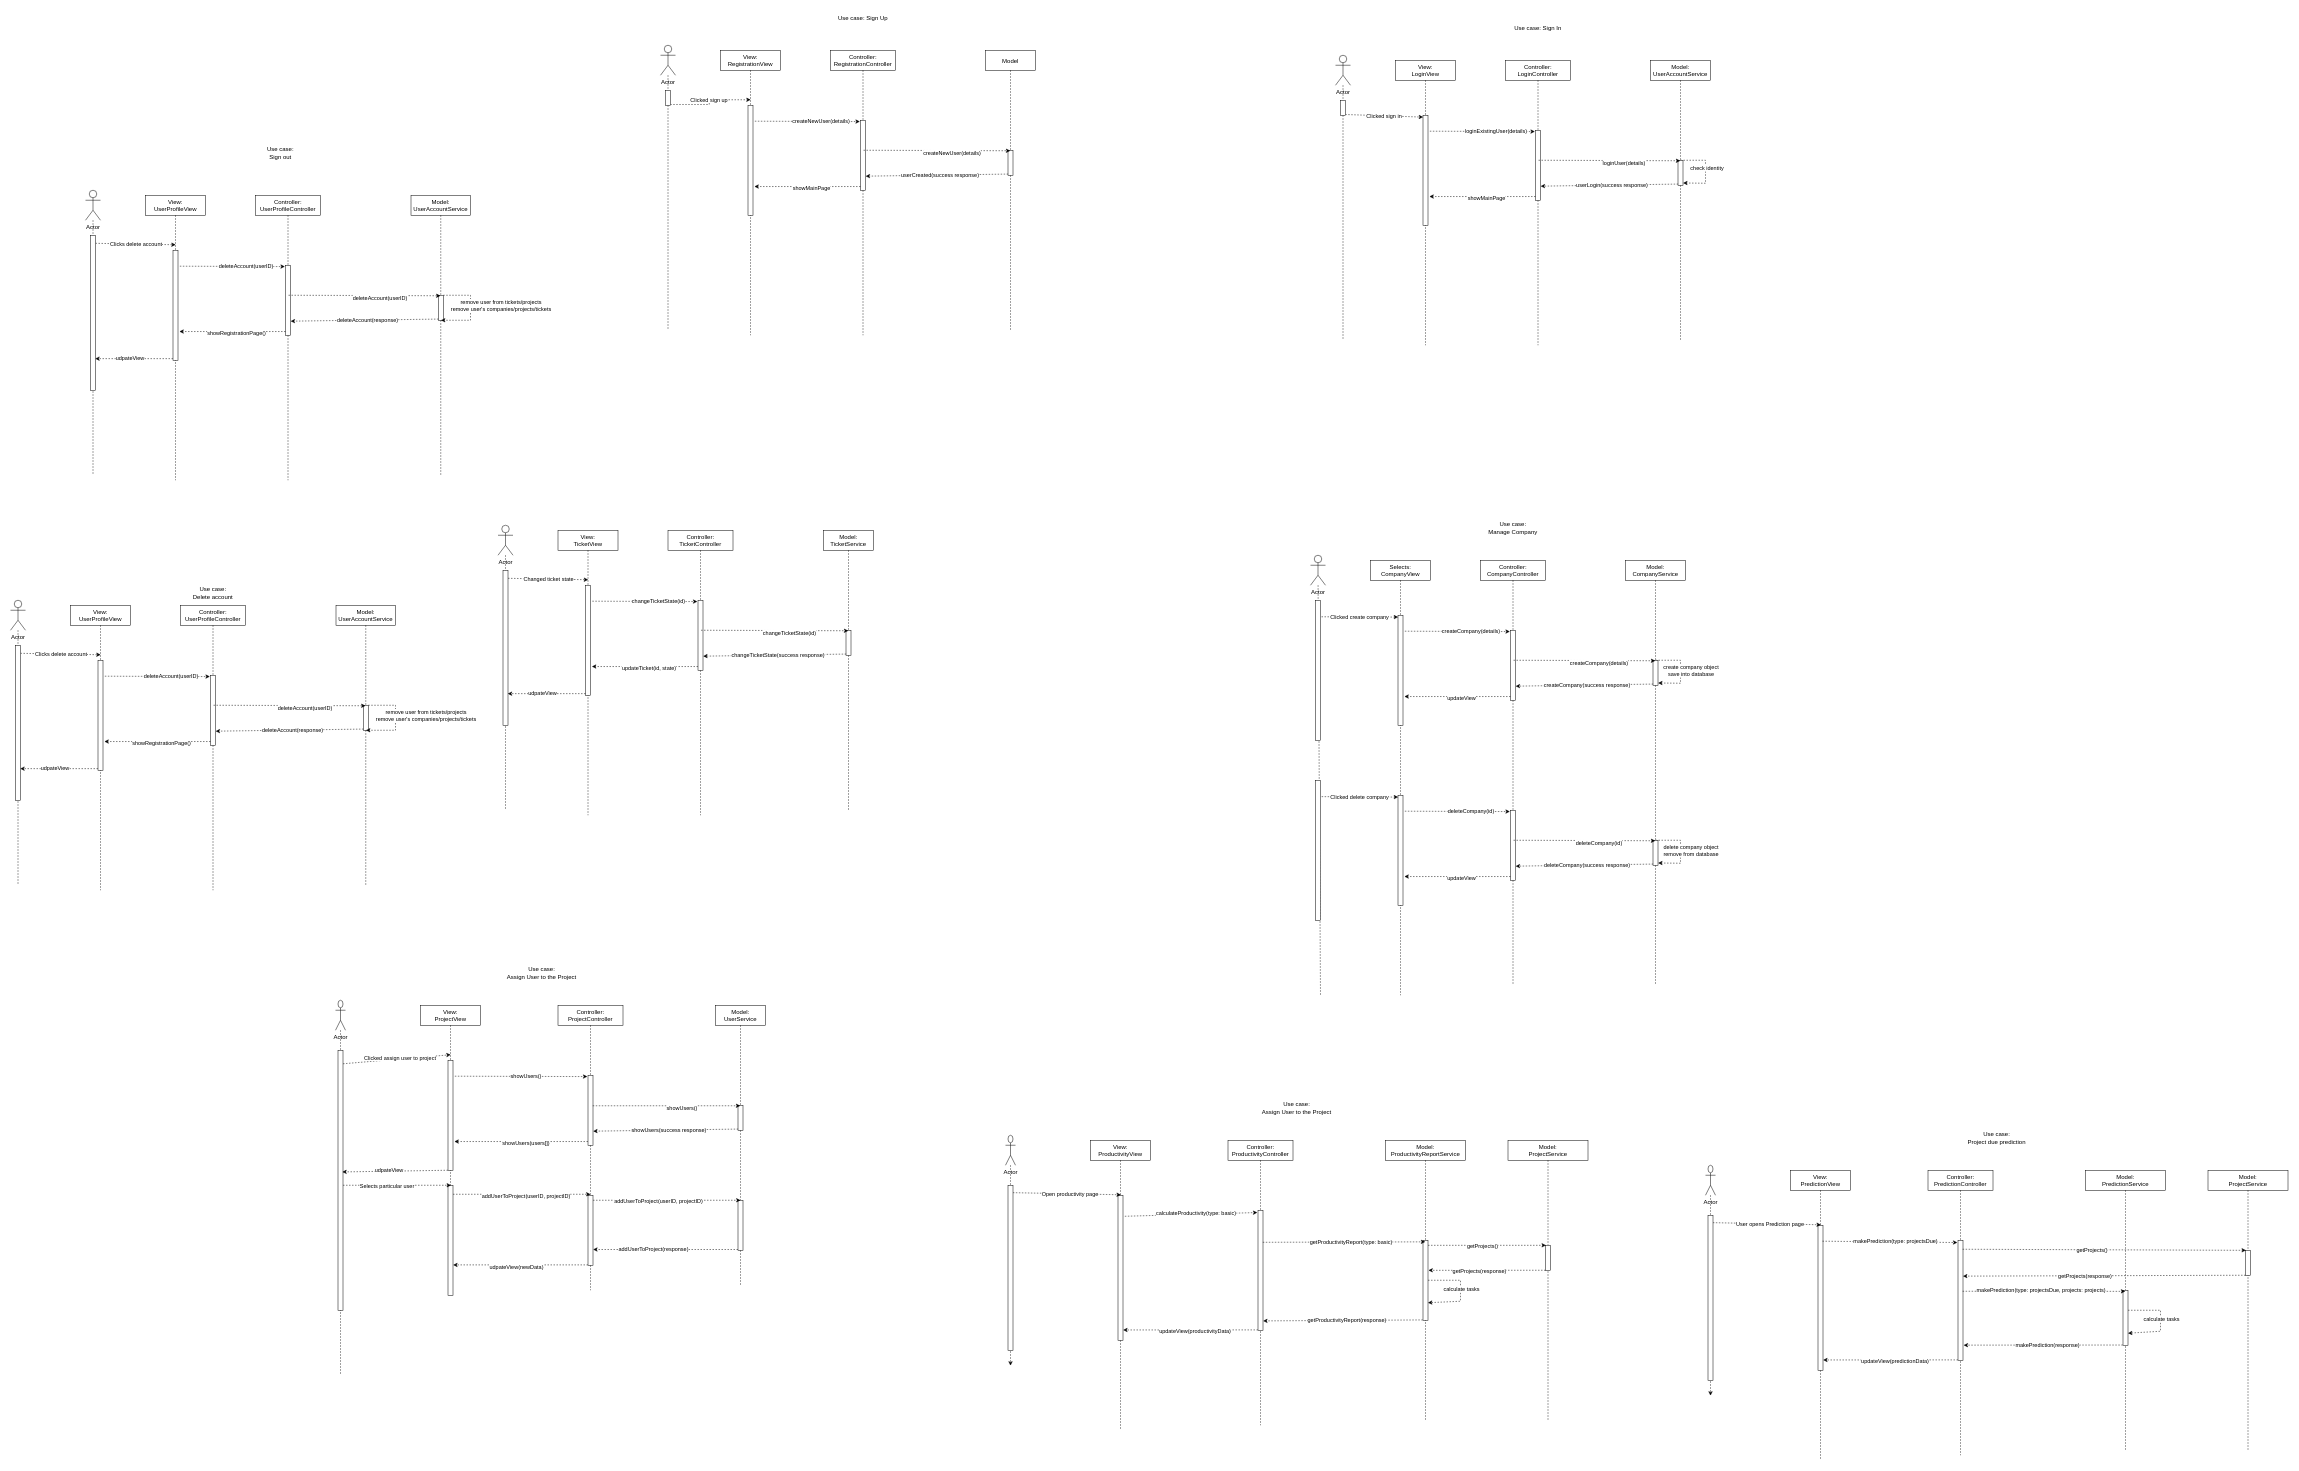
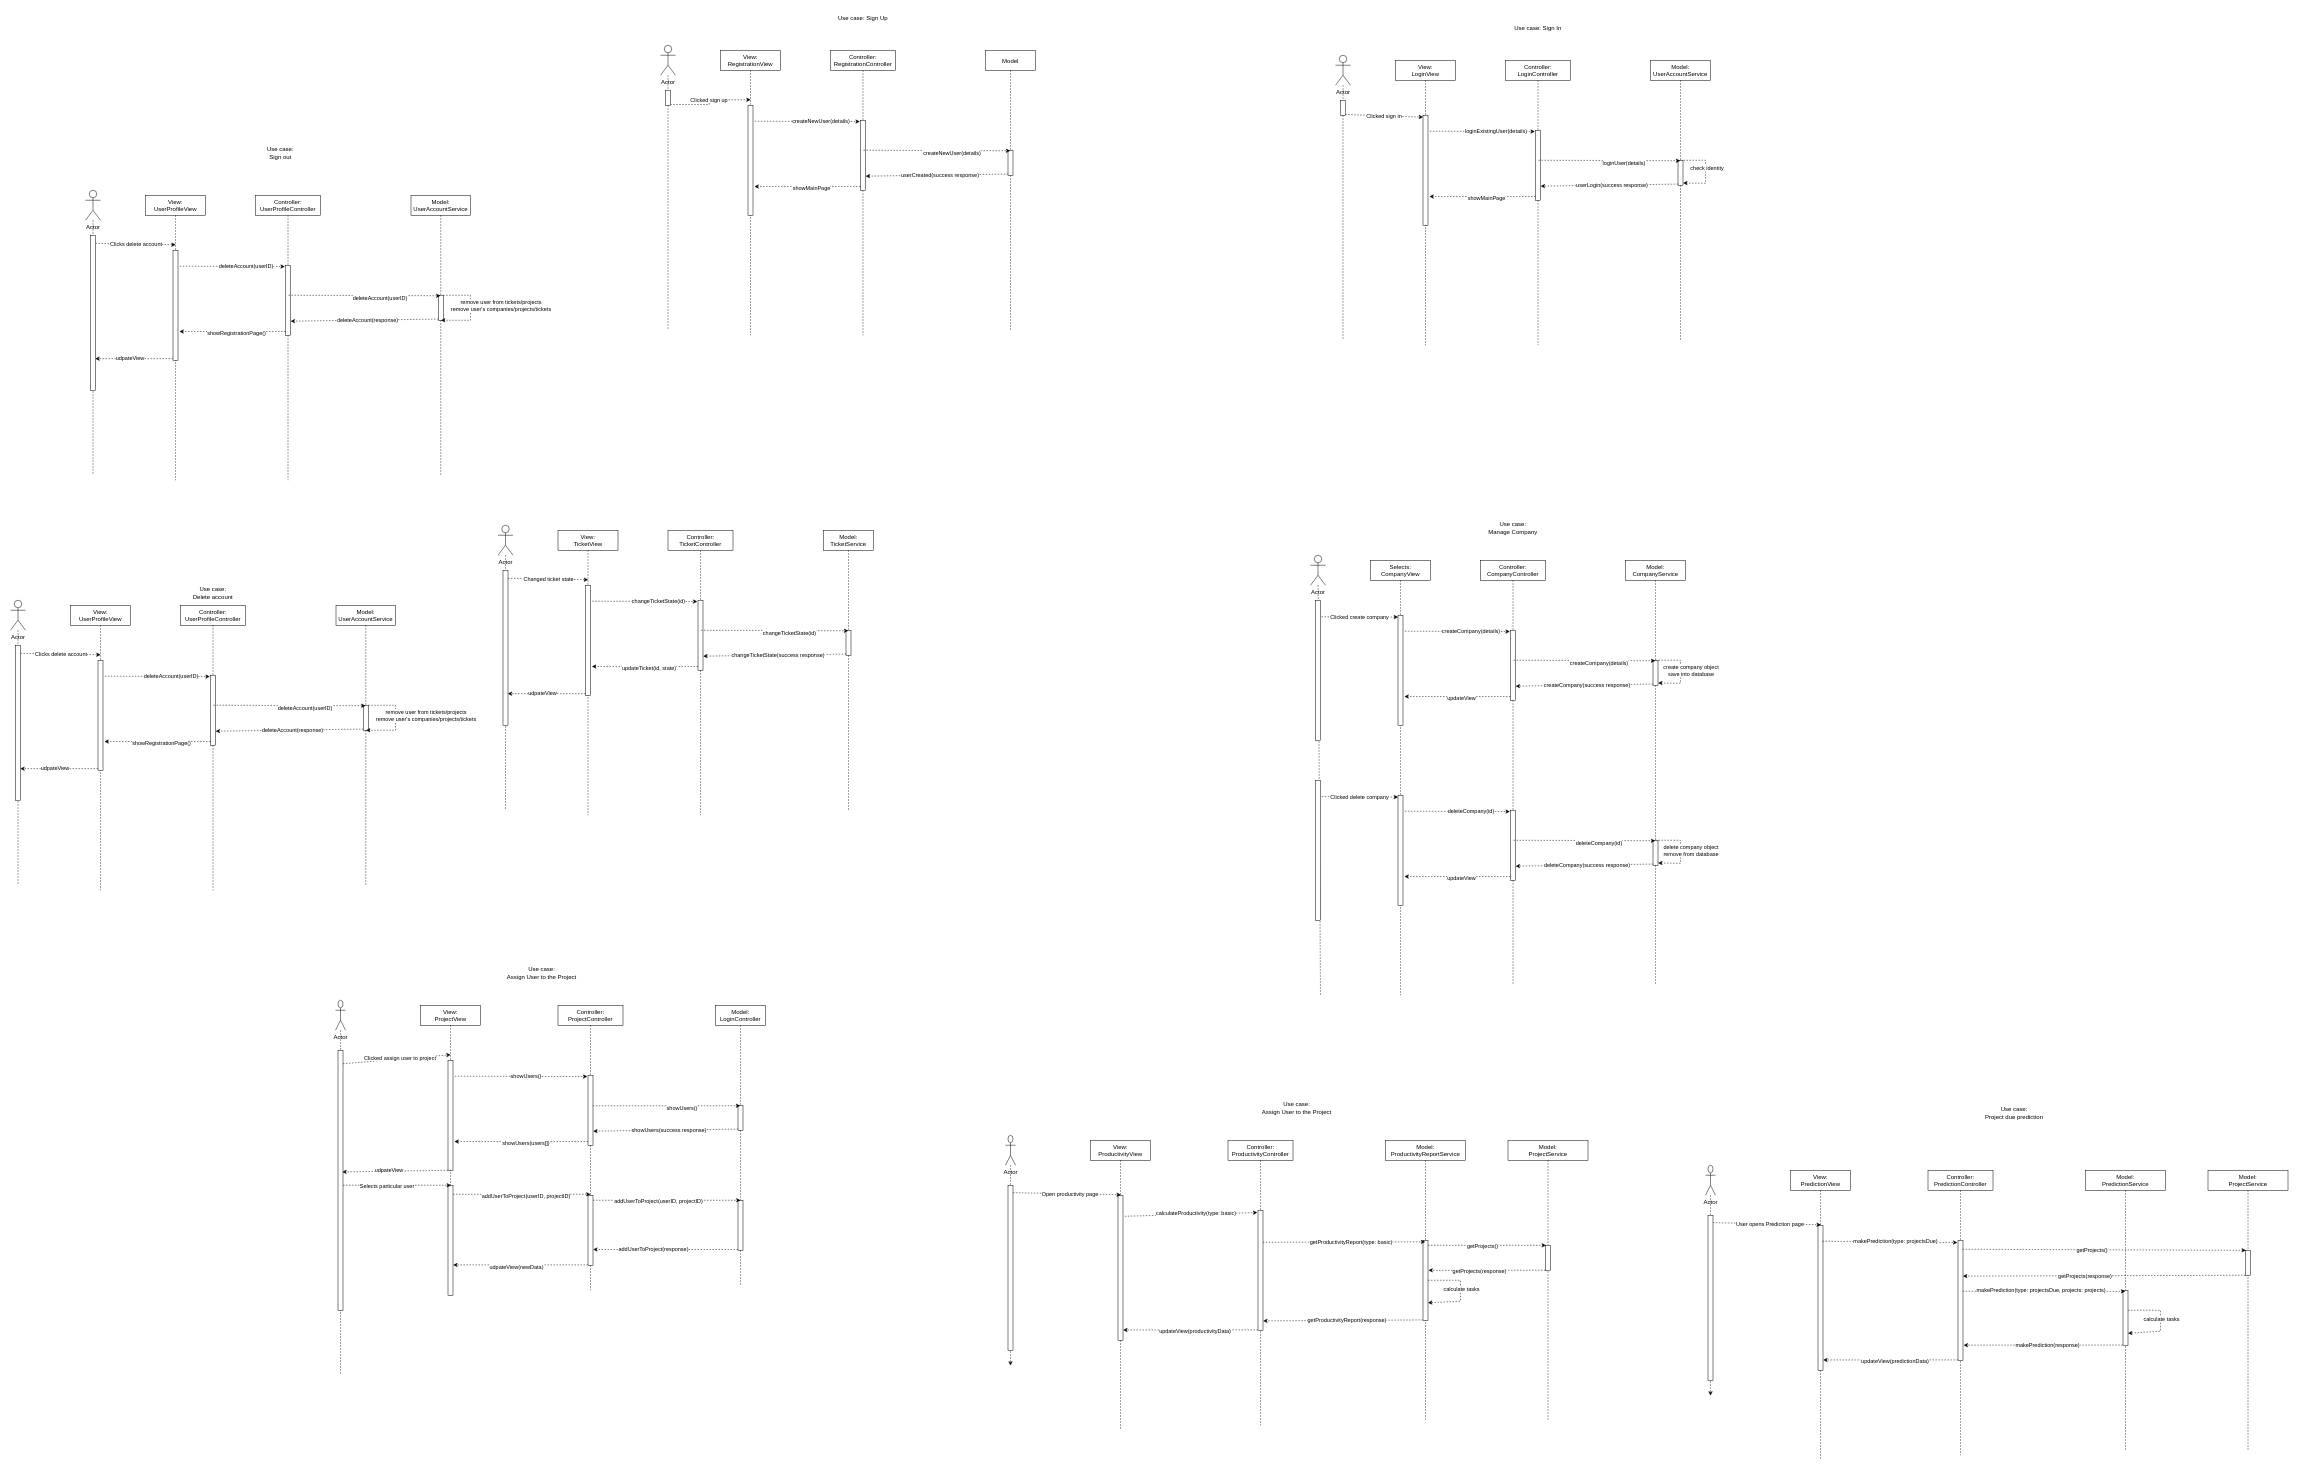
node "Model: UserService": label "Model: UserService" -> "Model: LoginController"
node "Use case: Project due prediction": moved (1997, 1138) -> (2014, 1113)
